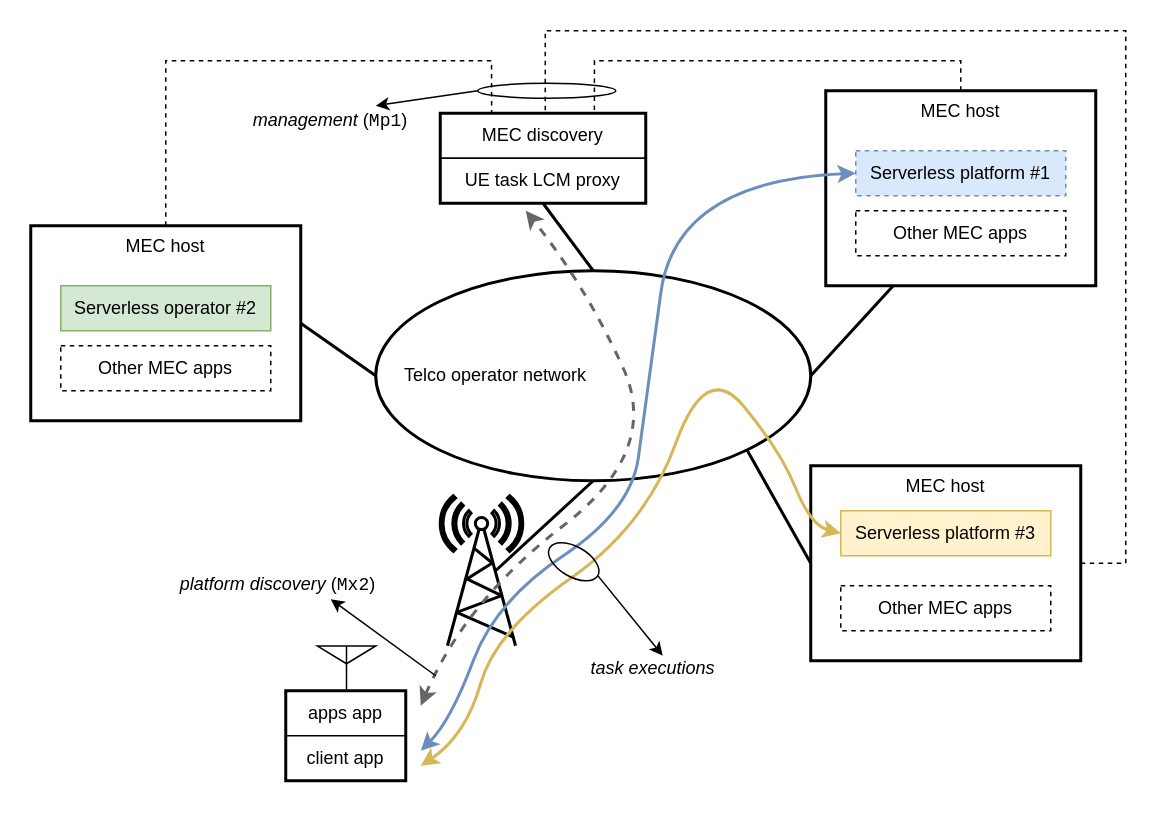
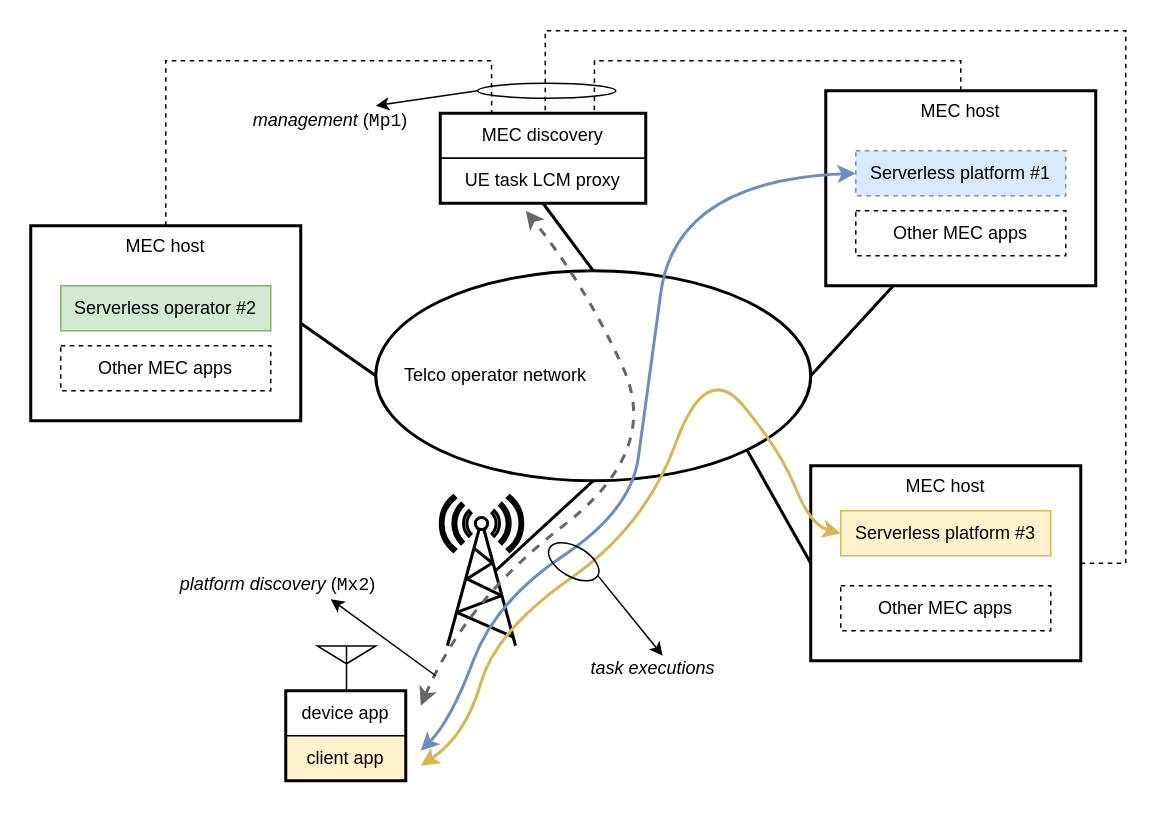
node "apps app": label "apps app" -> "device app"
node "client app": fillcolor #ffffff -> #fff2cc
